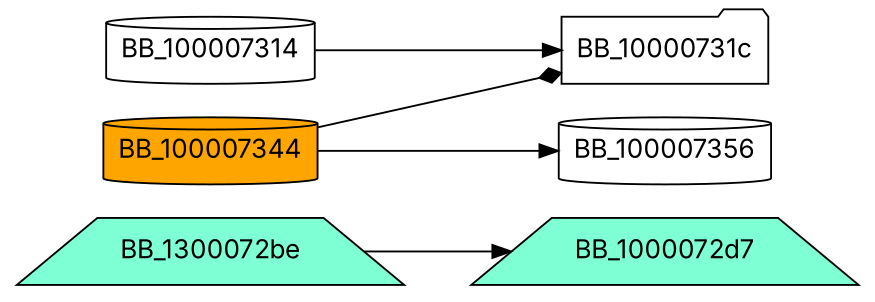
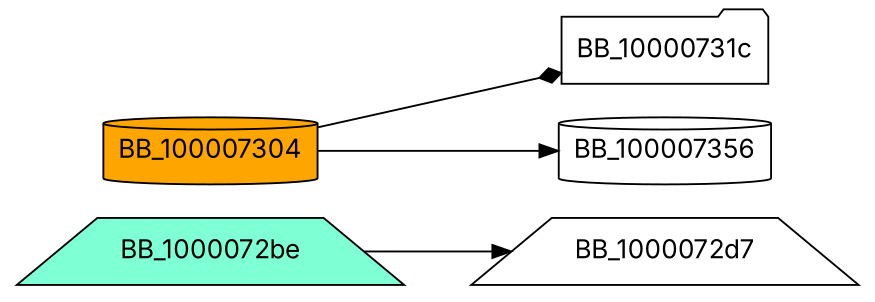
node "BB_100007314": removed
node "BB_100007344": label "BB_100007344" -> "BB_100007304"
node "BB_1300072be": label "BB_1300072be" -> "BB_1000072be"
node "BB_1000072d7": fillcolor aquamarine -> white
